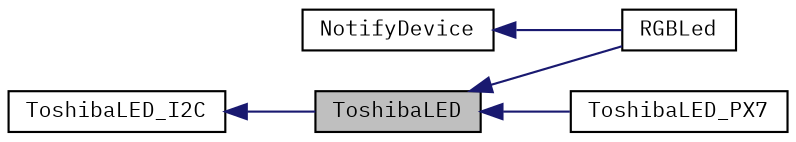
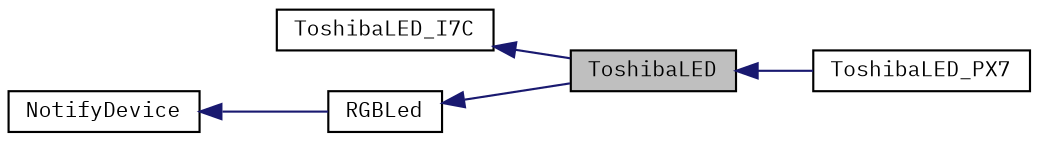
edge "RGBLed" -> "ToshibaLED": reversed
node "ToshibaLED_I2C": label "ToshibaLED_I2C" -> "ToshibaLED_I7C"
